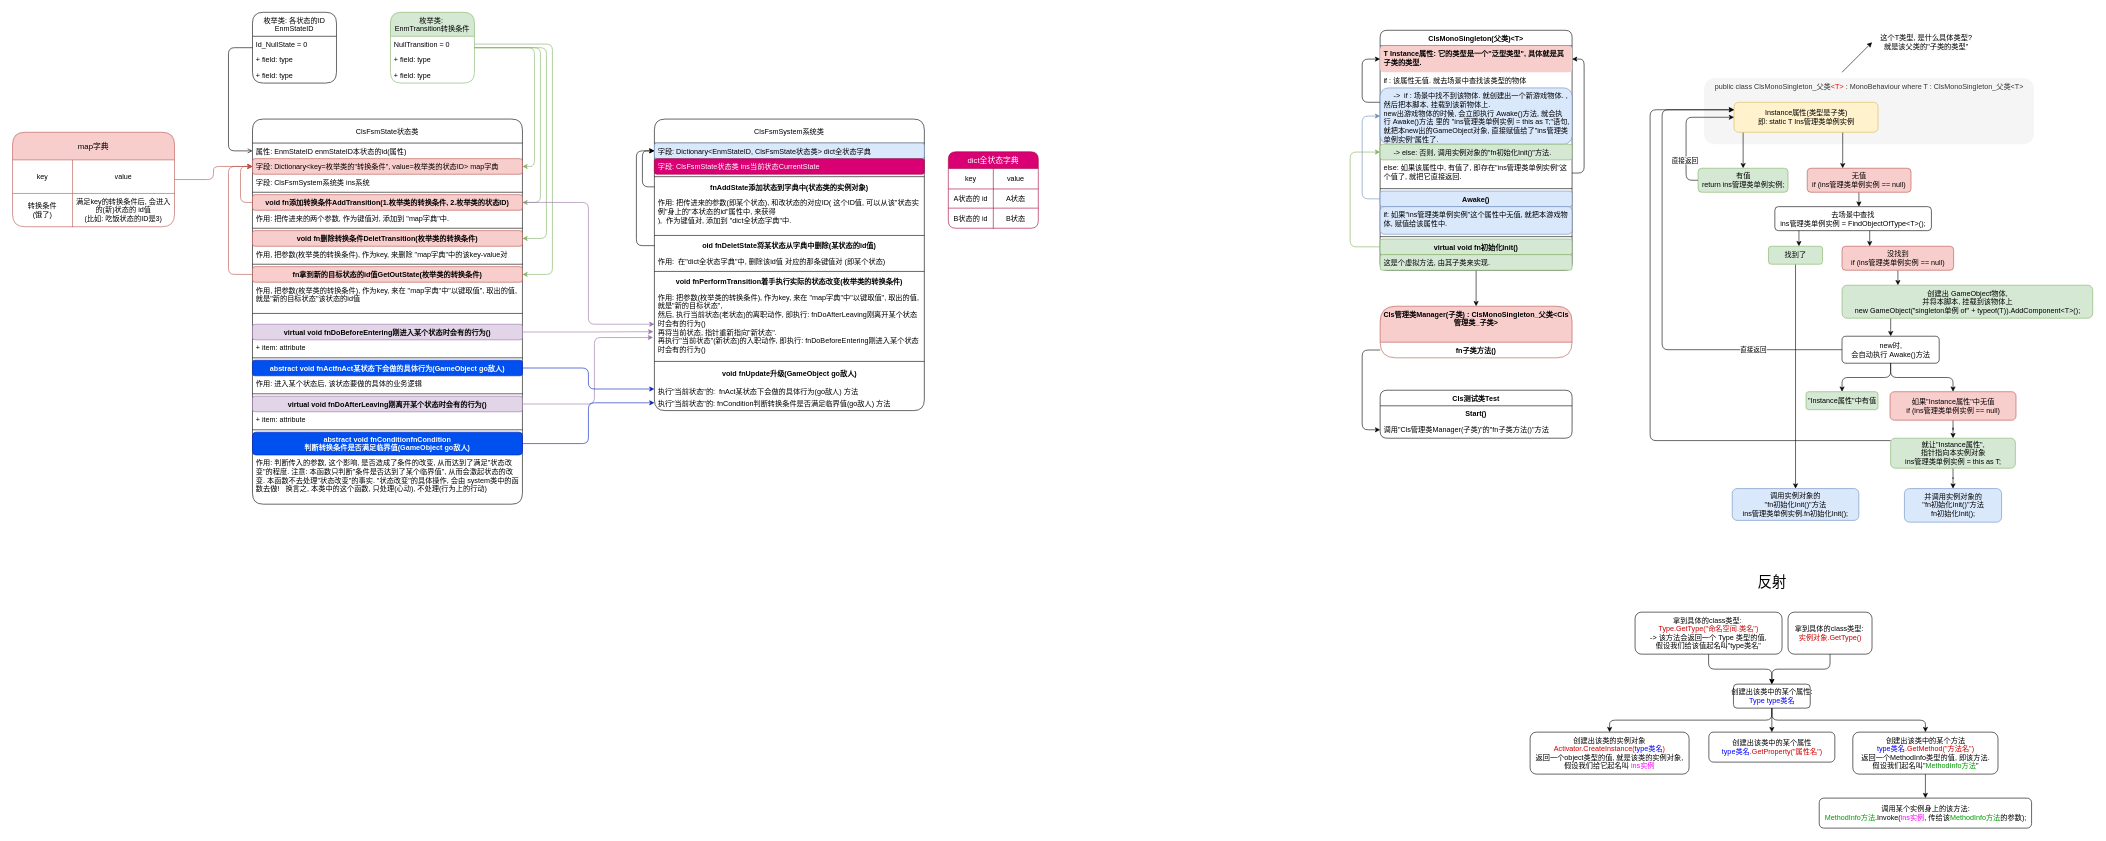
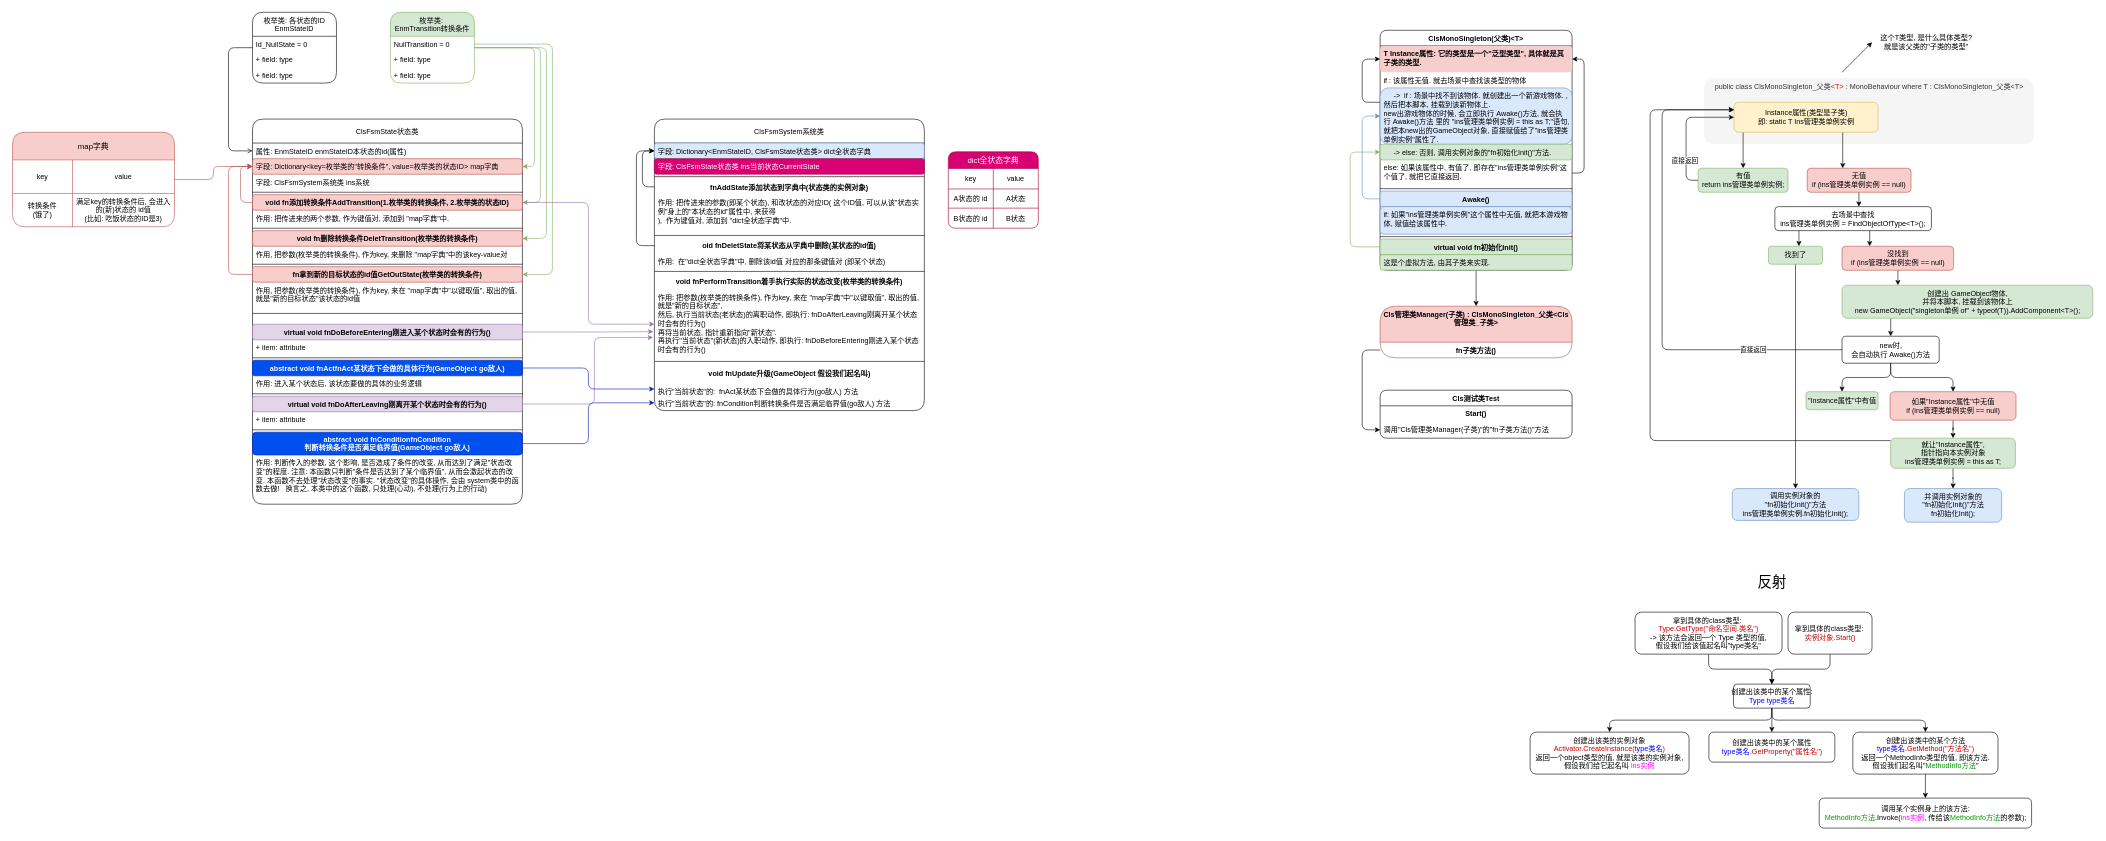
node "void fnUpdate升级(GameObject go敌人)": label "void fnUpdate升级(GameObject go敌人)" -> "void fnUpdate升级(GameObject 假设我们起名叫)"
node "拿到具体的class类型: 实例对象.GetType()": label "拿到具体的class类型: 实例对象.GetType()" -> "拿到具体的class类型: 实例对象.Start()"
